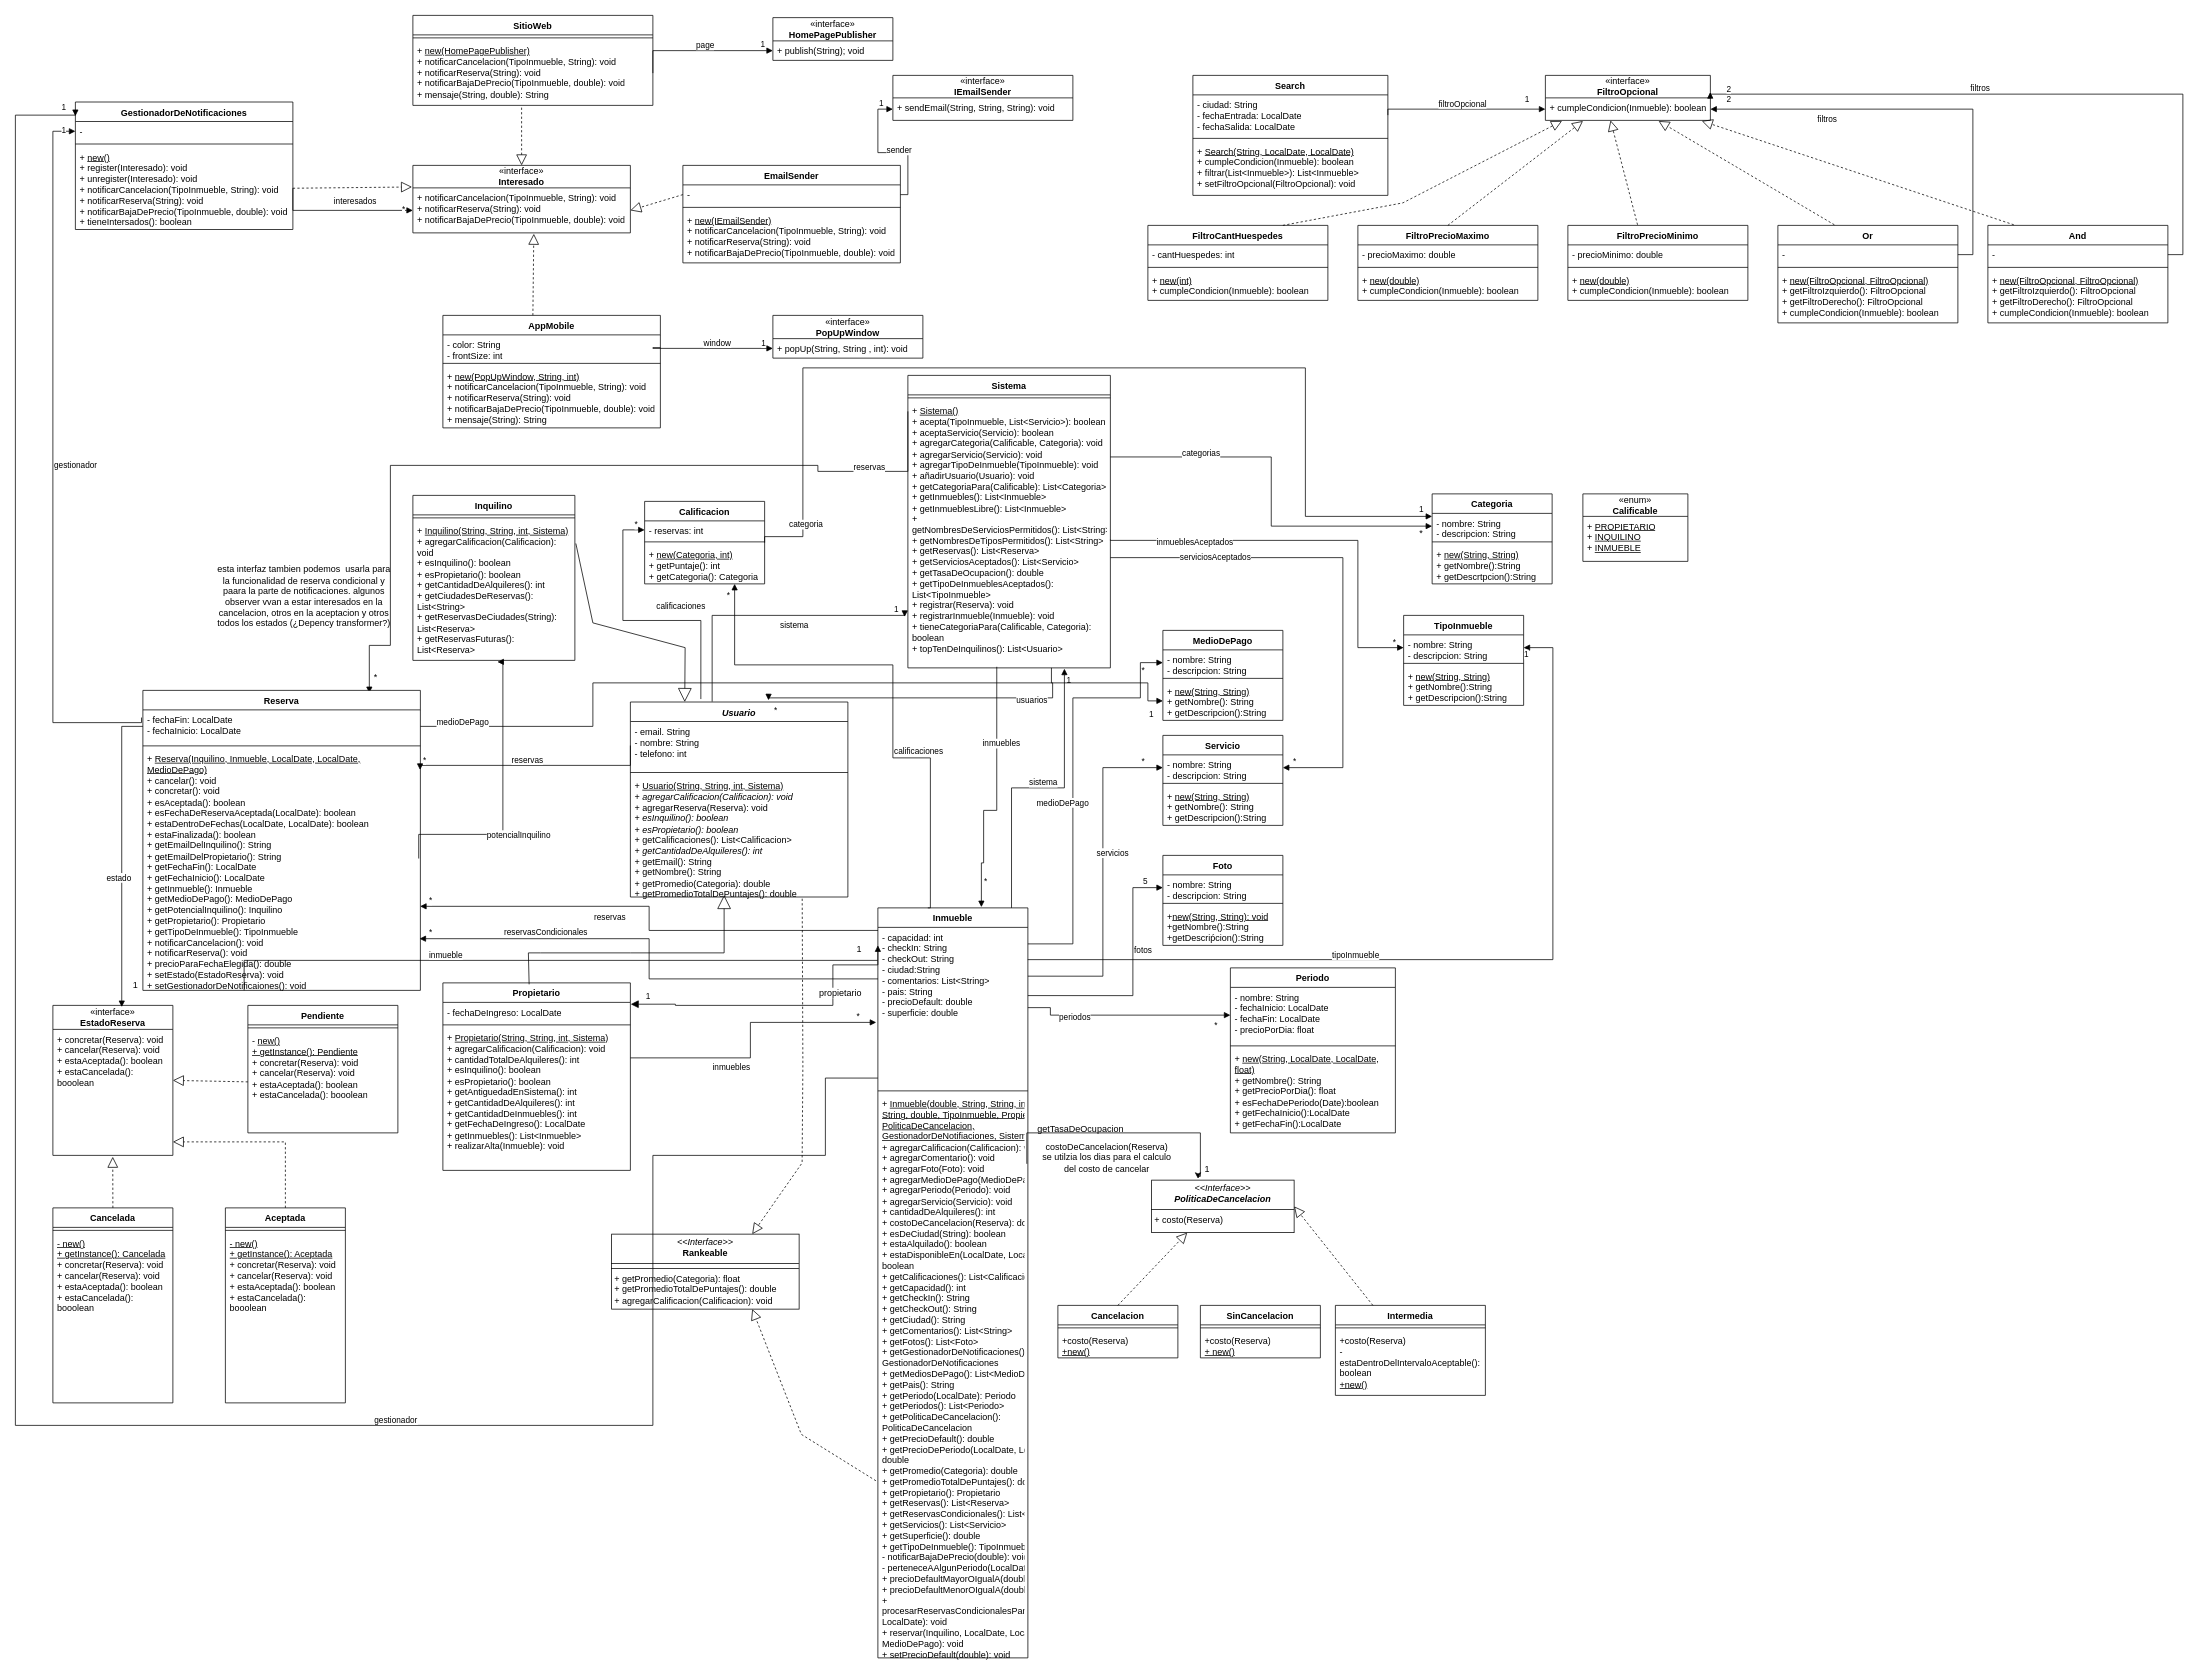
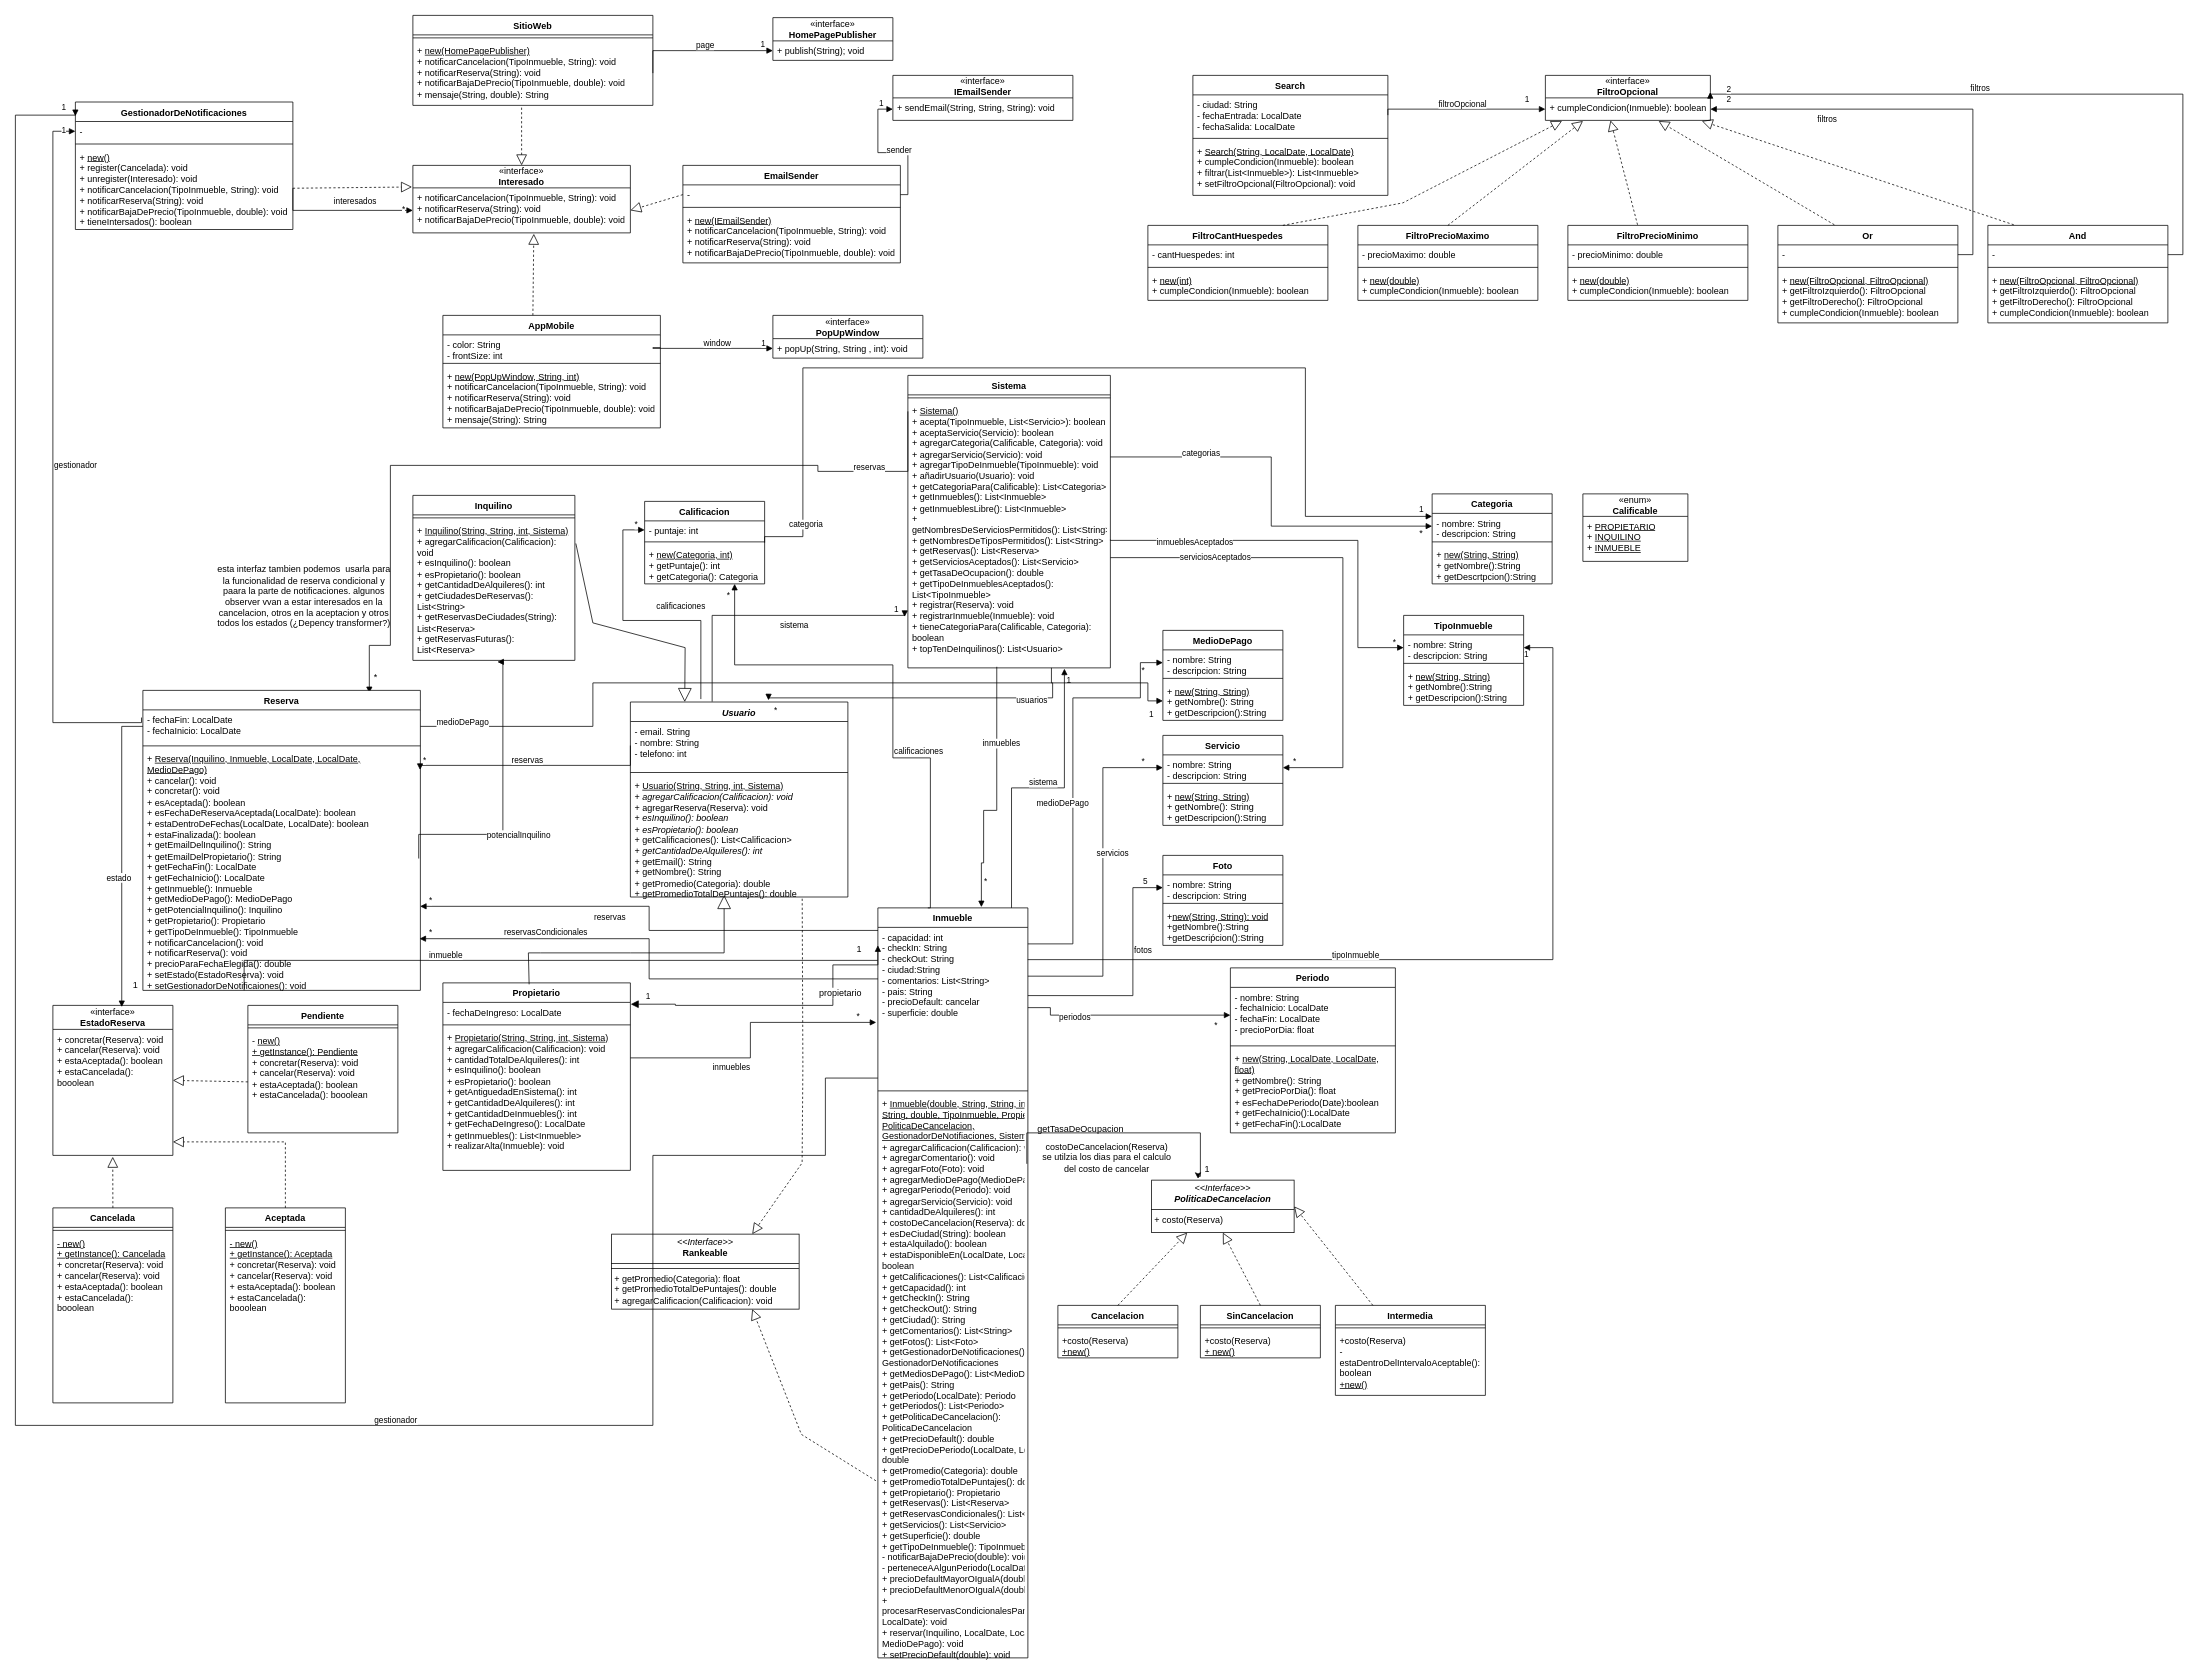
node "+ new() + register(Interesado): void + unregister(Interesado): void + notificarCancelacion(TipoInmueble, String): void + notificarReserva(String): void + notificarBajaDePrecio(TipoInmueble, double): void + tieneIntersados(): boolean": label "+ new() + register(Interesado): void + unregister(Interesado): void + notificarCancelacion(TipoInmueble, String): void + notificarReserva(String): void + notificarBajaDePrecio(TipoInmueble, double): void + tieneIntersados(): boolean" -> "+ new() + register(Cancelada): void + unregister(Interesado): void + notificarCancelacion(TipoInmueble, String): void + notificarReserva(String): void + notificarBajaDePrecio(TipoInmueble, double): void + tieneIntersados(): boolean"
node "- reservas: int": label "- reservas: int" -> "- puntaje: int"
node "- capacidad: int - checkIn: String - checkOut: String - ciudad:String - comentarios: List<String> - pais: String - precioDefault: double - superficie: double": label "- capacidad: int - checkIn: String - checkOut: String - ciudad:String - comentarios: List<String> - pais: String - precioDefault: double - superficie: double" -> "- capacidad: int - checkIn: String - checkOut: String - ciudad:String - comentarios: List<String> - pais: String - precioDefault: cancelar - superficie: double"
edge "SinCancelacion" -> "<<Interface>> PoliticaDeCancelacion + costo(Reserva)": added
